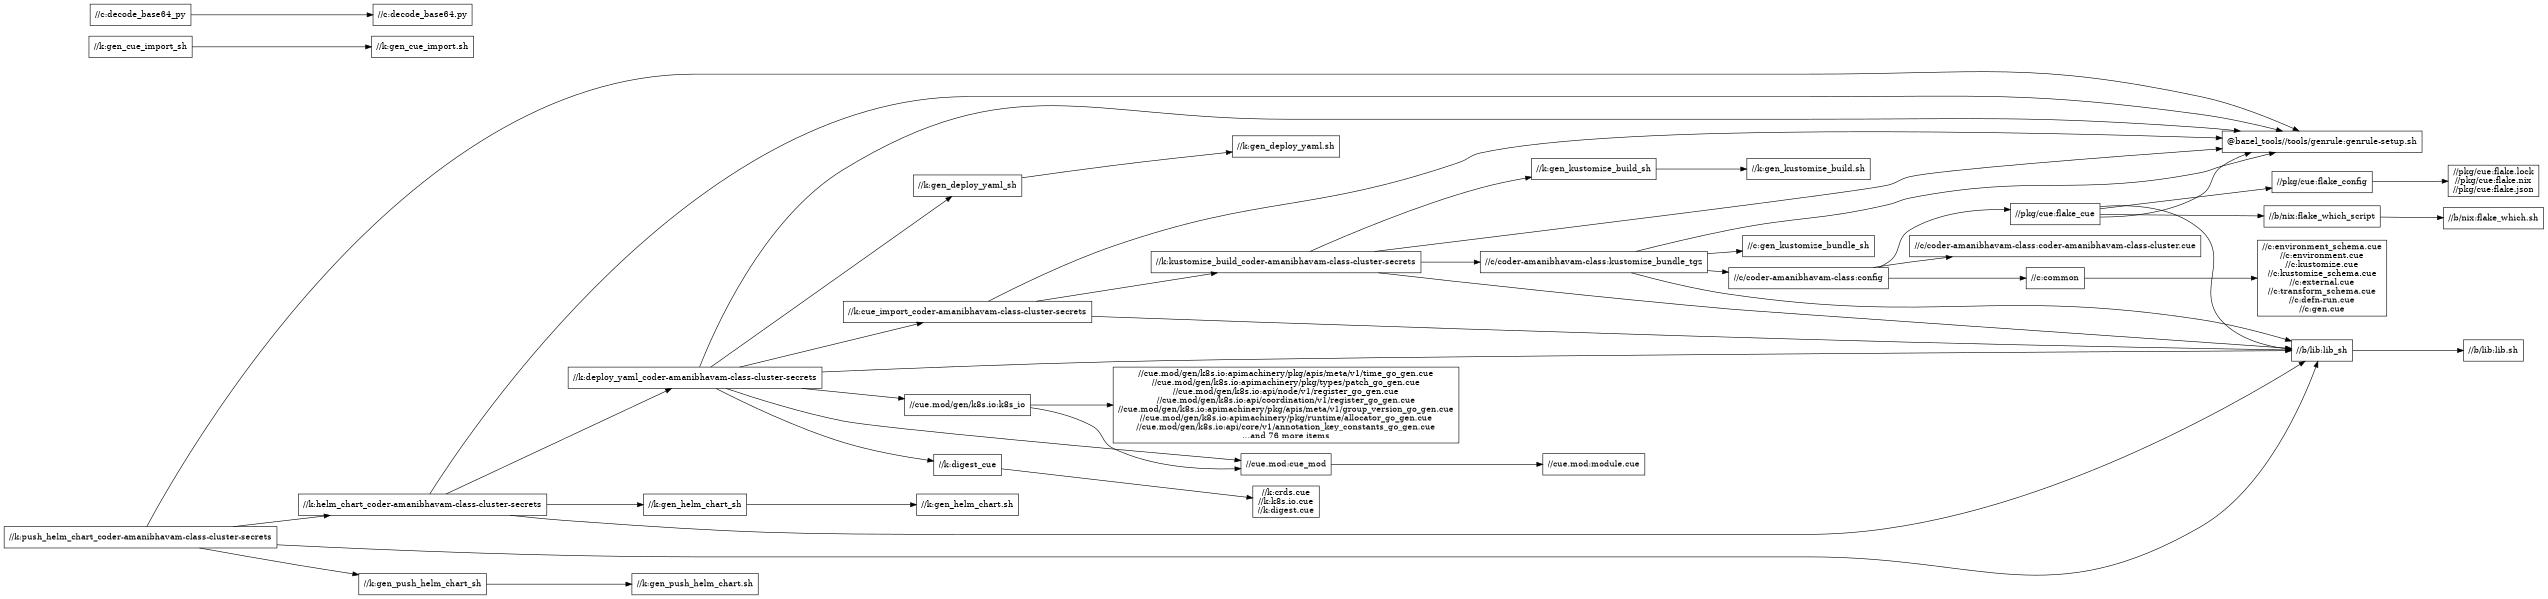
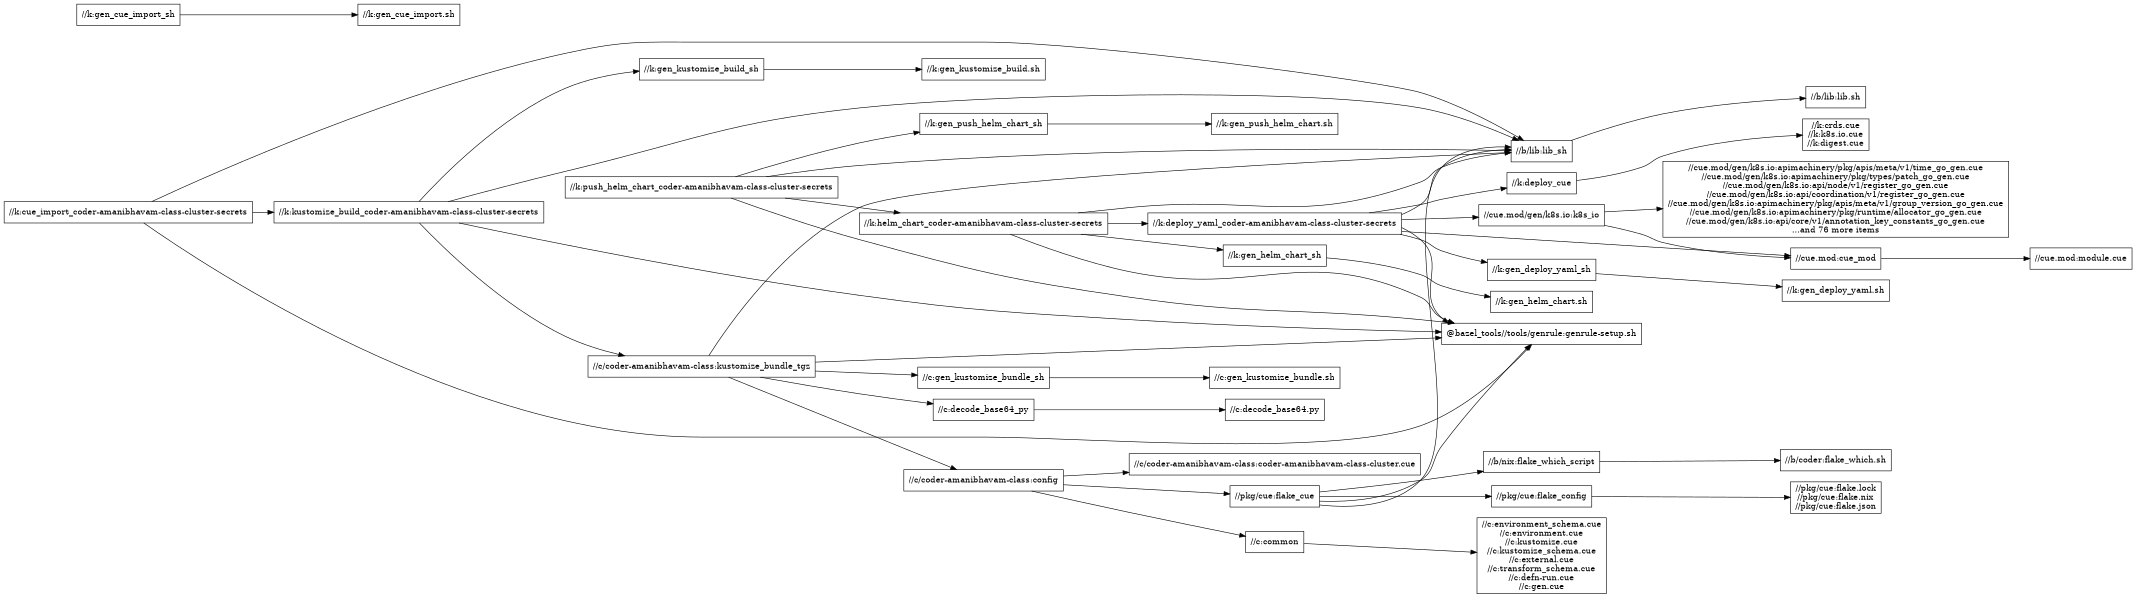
node "//b/nix:flake_which.sh": label "//b/nix:flake_which.sh" -> "//b/coder:flake_which.sh"
edge "//k:deploy_yaml_coder-amanibhavam-class-cluster-secrets" -> "//k:cue_import_coder-amanibhavam-class-cluster-secrets": removed
node "//c:gen_kustomize_bundle.sh": added
edge "//c/coder-amanibhavam-class:kustomize_bundle_tgz" -> "//c:decode_base64_py": added
node "//k:digest_cue": label "//k:digest_cue" -> "//k:deploy_cue"
